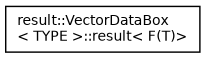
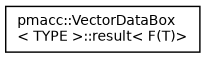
node "result::VectorDataBox < TYPE >::result< F(T)>": label "result::VectorDataBox < TYPE >::result< F(T)>" -> "pmacc::VectorDataBox < TYPE >::result< F(T)>"
